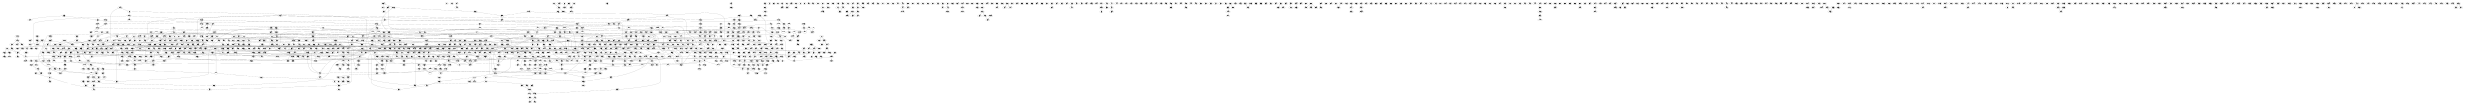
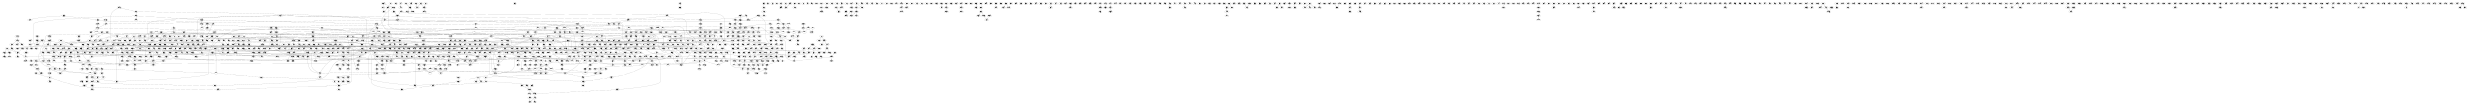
node "n1492": added
